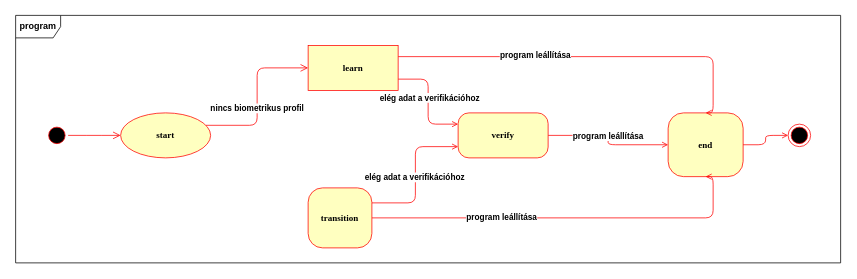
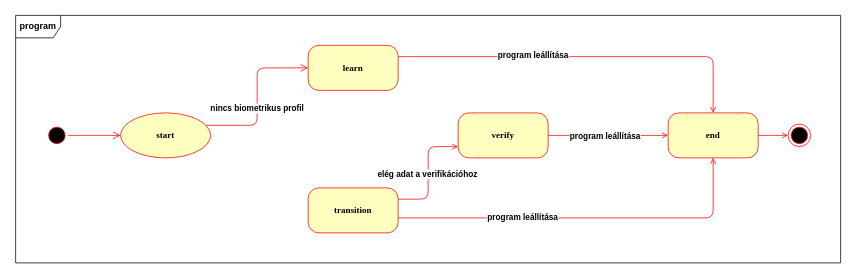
node "learn": shape rectangle -> rounded rectangle
edge "learn" -> "verify": removed, label "elég adat a verifikációhoz"
node "end": size 75x64 -> 90x45
node "transition": size 64x60 -> 90x45
